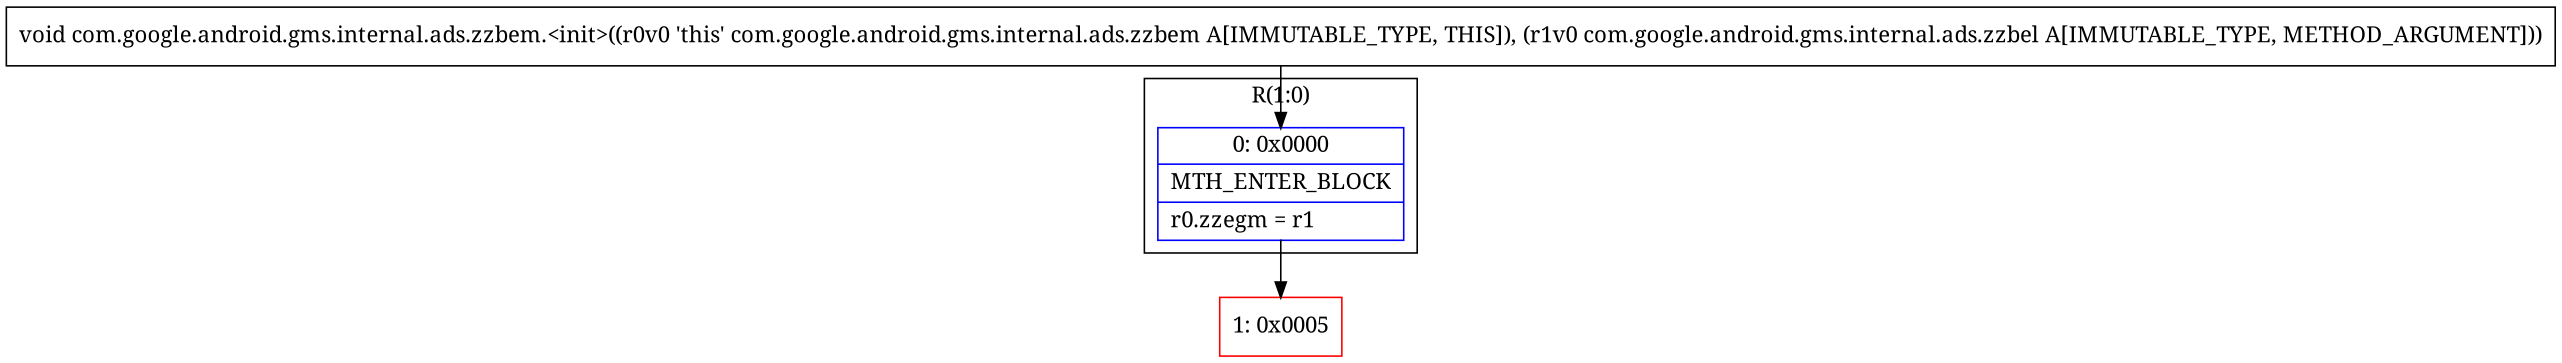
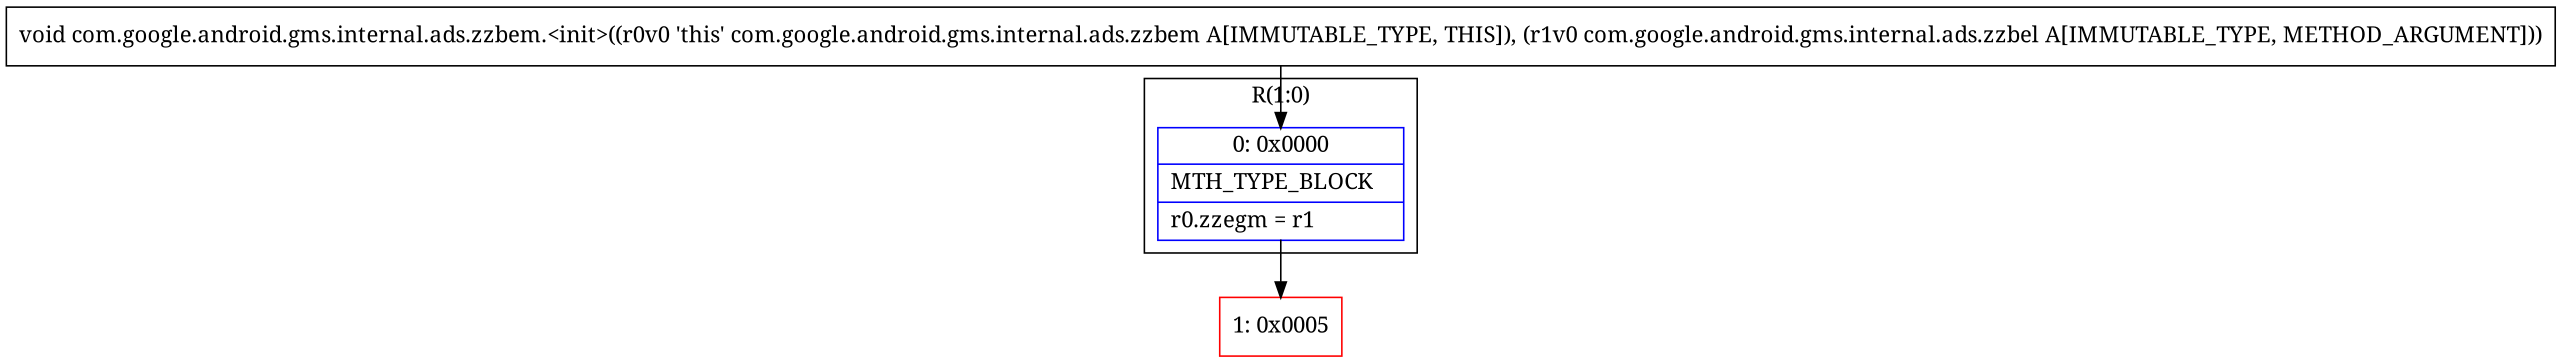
node "0: 0x0000": text "MTH_ENTER_BLOCK" -> "MTH_TYPE_BLOCK"
